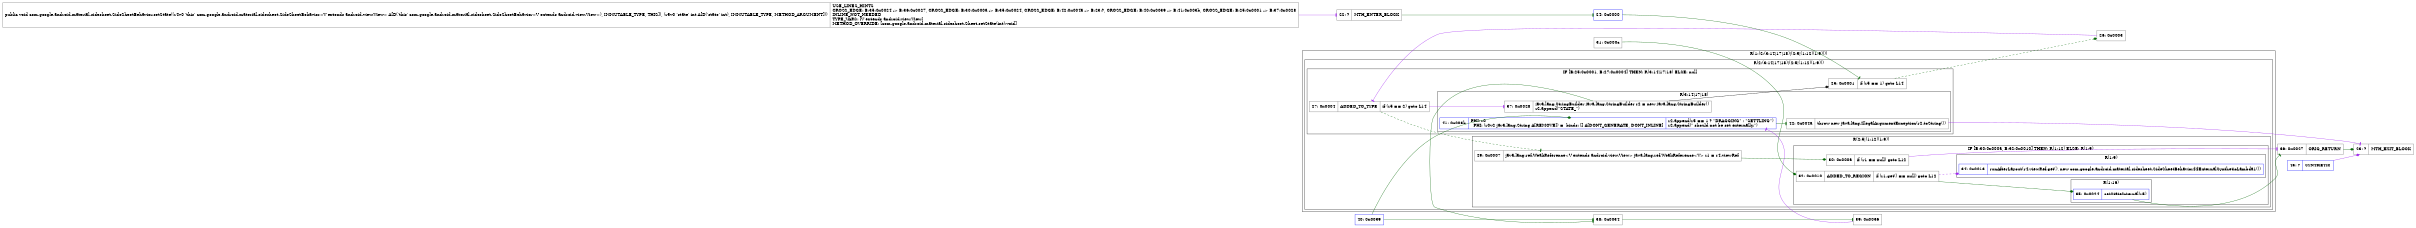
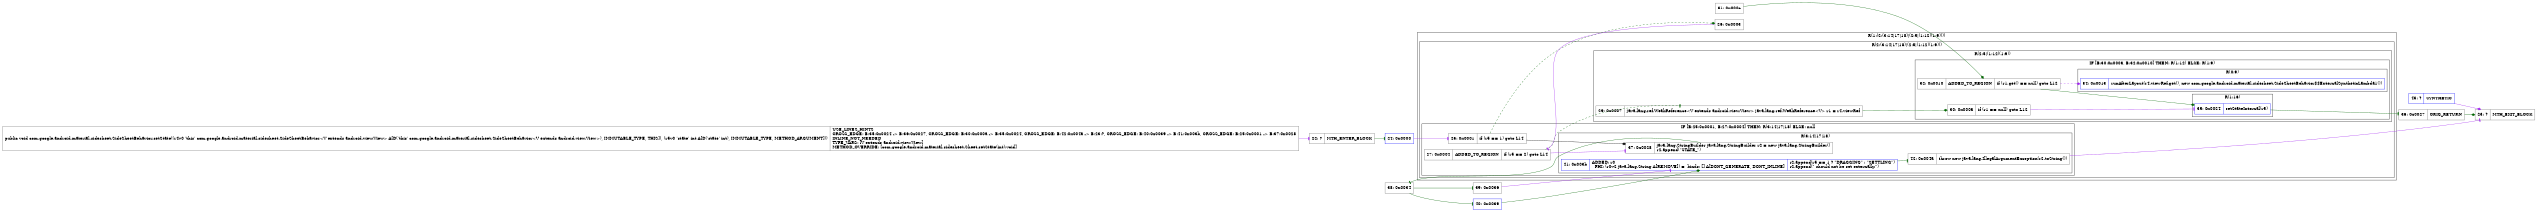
edge "24: 0x0000" -> "25: 0x0001": color darkgreen -> purple
edge "37: 0x0028" -> "25: 0x0001": reversed
node "27: 0x0004": text "ADDED_TO_TYPE" -> "ADDED_TO_REGION"
node "41: 0x003b": text "PHI: r0" -> "ADDED: r0"
edge "30: 0x000a" -> "36: 0x0027": now "30: 0x000a" -> "35: 0x0024"
cluster "R(1:9)": label "R(1:9)" -> "R(0:9)"
edge "40: 0x0039" -> "38: 0x0034": reversed
